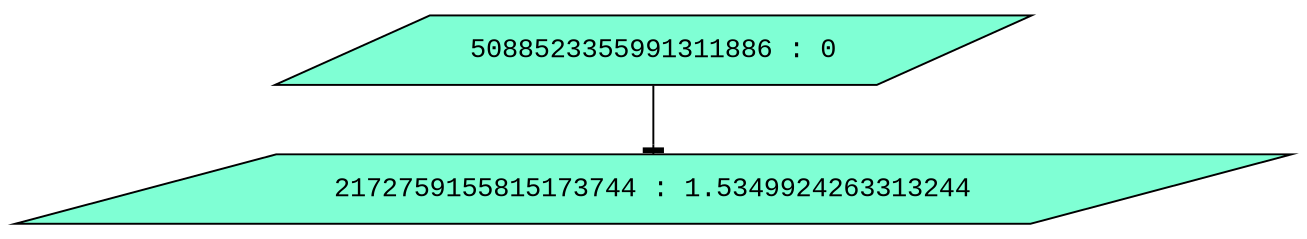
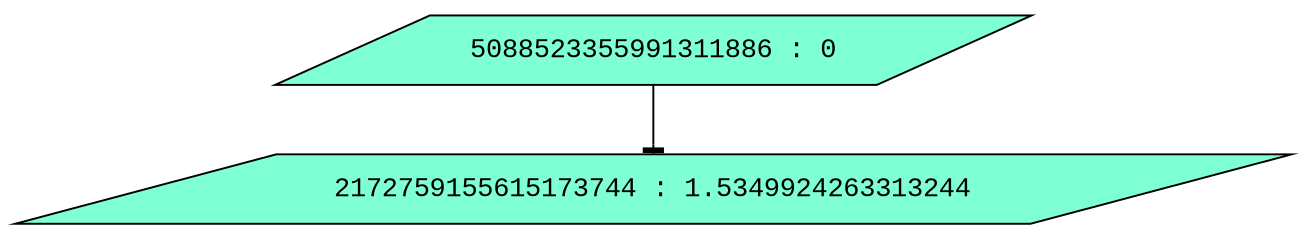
node "2172759155815173744 : 1.5349924263313244": label "2172759155815173744 : 1.5349924263313244" -> "2172759155615173744 : 1.5349924263313244"
